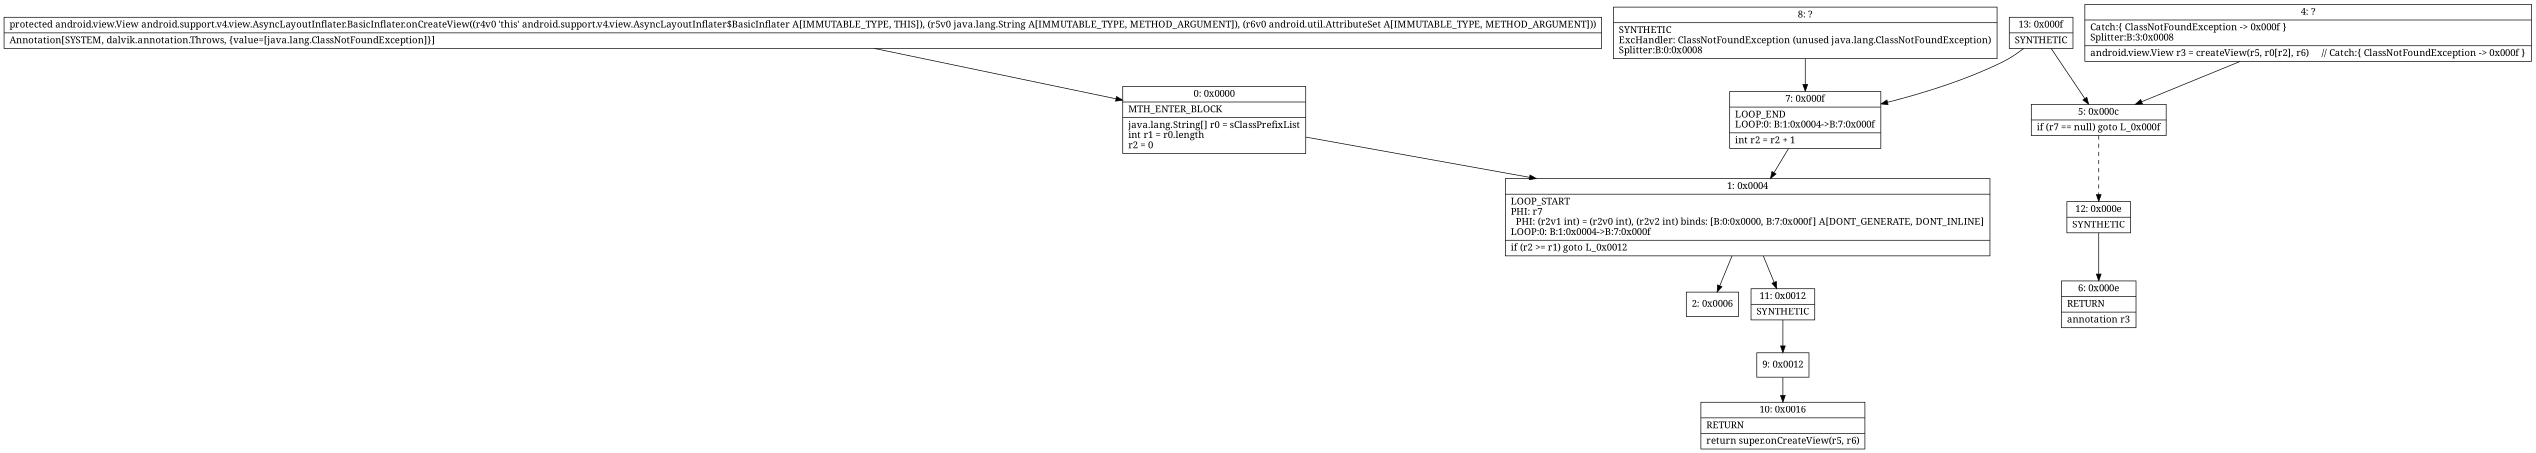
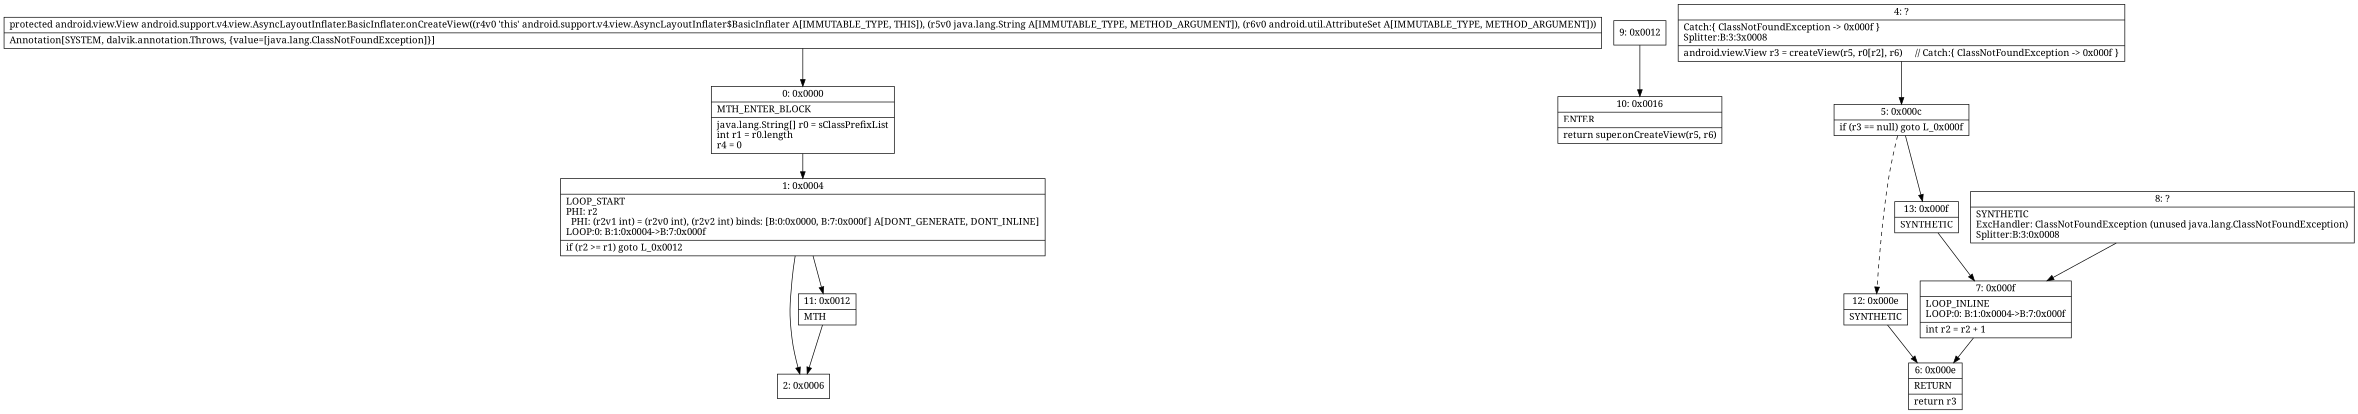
node "4: ?": text "Splitter:B:3:0x0008" -> "Splitter:B:3:3x0008"
node "8: ?": text "Splitter:B:0:0x0008" -> "Splitter:B:3:0x0008"
edge "13: 0x000f" -> "5: 0x000c": reversed
node "7: 0x000f": text "LOOP_END" -> "LOOP_INLINE"
node "5: 0x000c": text "if (r7 == null) goto L_0x000f" -> "if (r3 == null) goto L_0x000f"
node "0: 0x0000": text "r2 = 0" -> "r4 = 0"
edge "7: 0x000f" -> "1: 0x0004": now "7: 0x000f" -> "6: 0x000e"
node "1: 0x0004": text "PHI: r7" -> "PHI: r2"
node "11: 0x0012": text "SYNTHETIC" -> "MTH"
node "6: 0x000e": text "annotation r3" -> "return r3"
edge "11: 0x0012" -> "9: 0x0012": now "11: 0x0012" -> "2: 0x0006"
node "10: 0x0016": text "RETURN" -> "ENTER"
